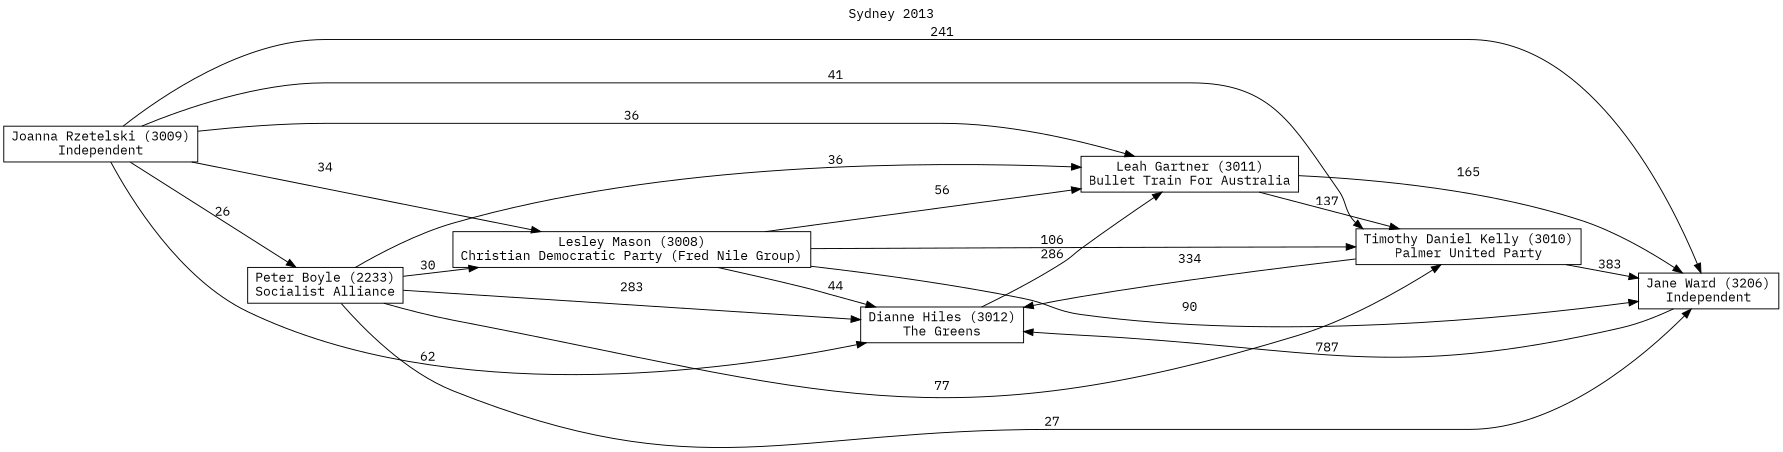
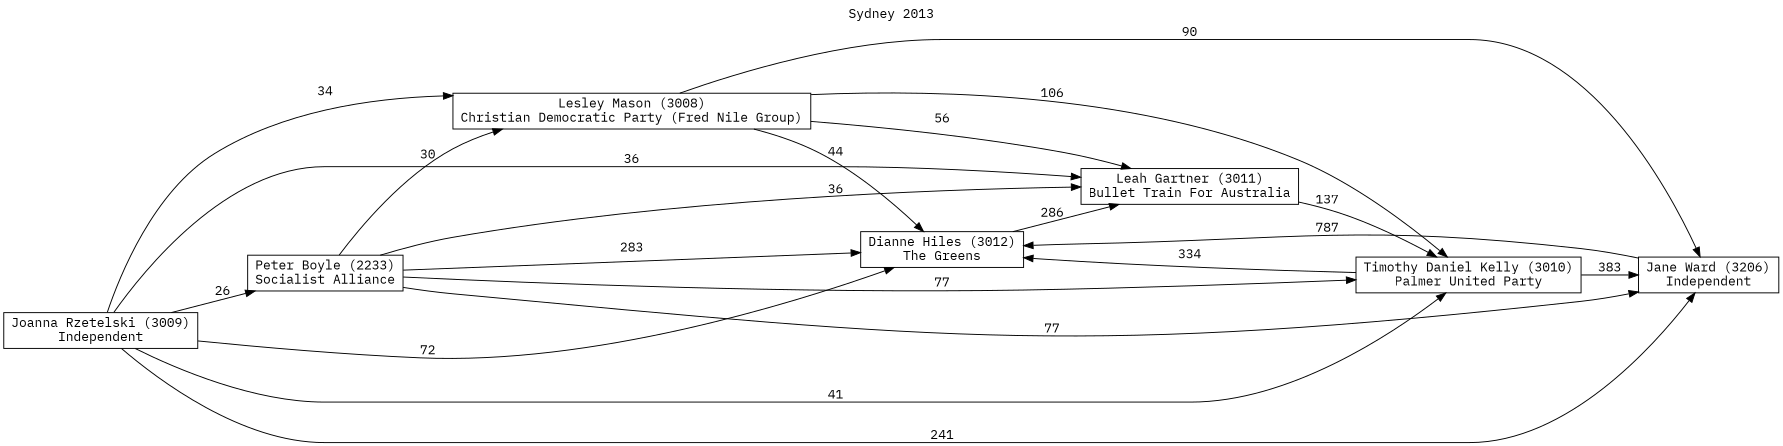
edge "Leah Gartner (3011) Bullet Train For Australia" -> "Jane Ward (3206) Independent": removed, label "165"
edge "Joanna Rzetelski (3009) Independent" -> "Dianne Hiles (3012) The Greens": label "62" -> "72"
edge "Peter Boyle (2233) Socialist Alliance" -> "Jane Ward (3206) Independent": label "27" -> "77"
